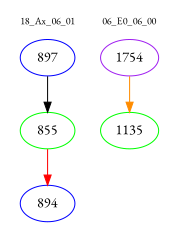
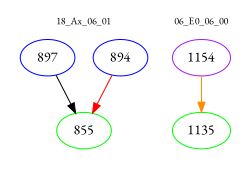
node "1754": label "1754" -> "1154"
edge "855" -> "894": reversed
